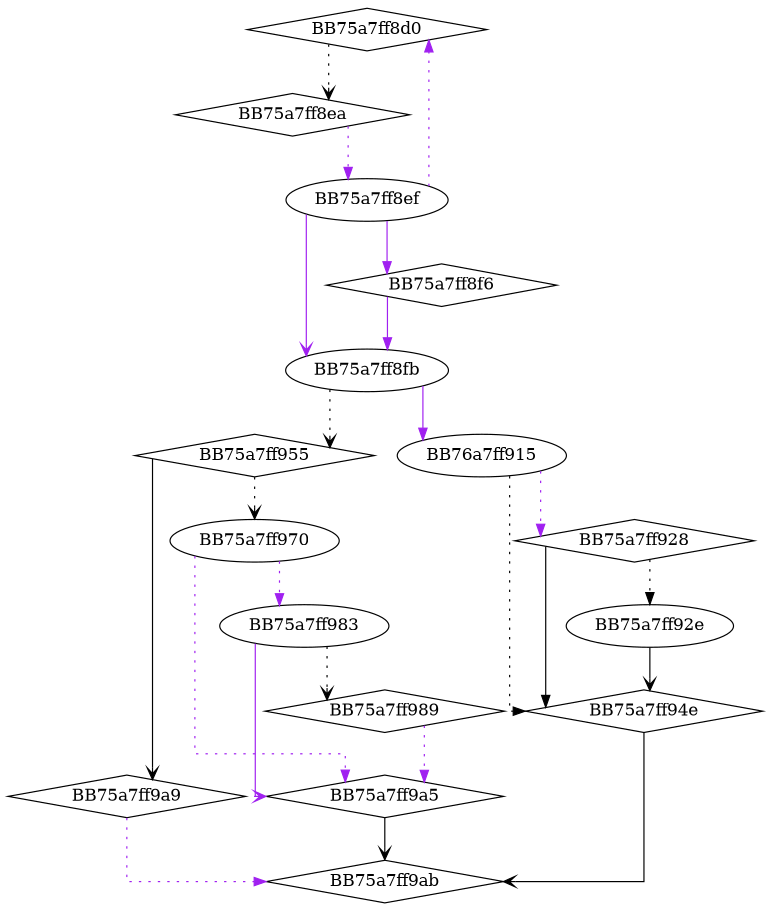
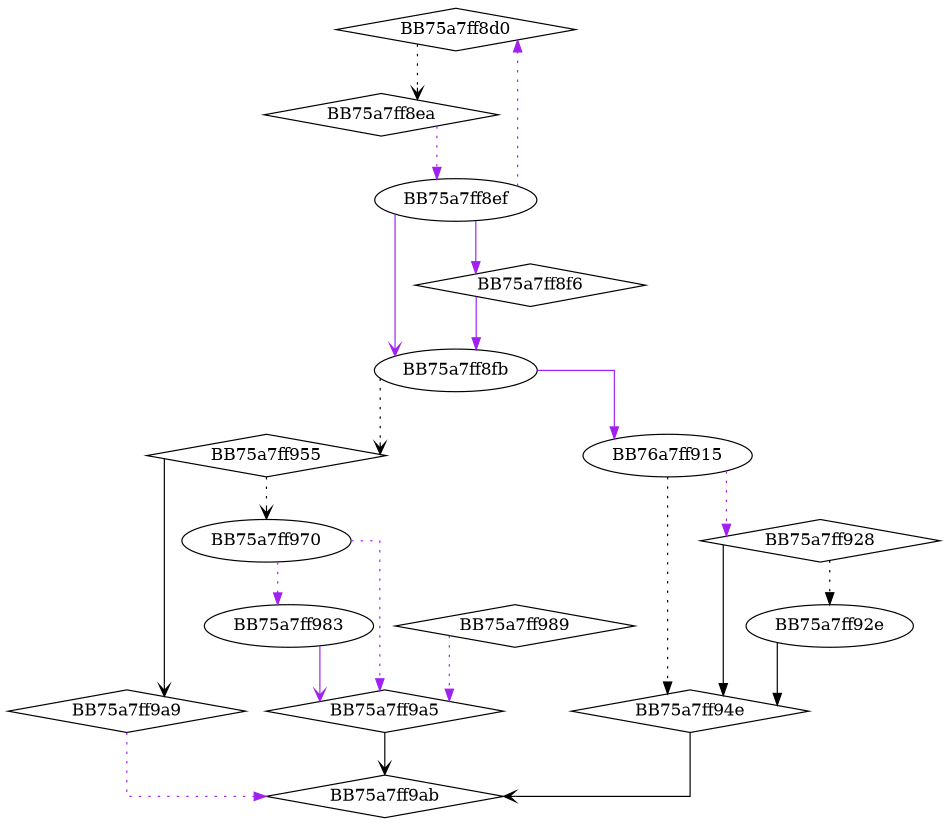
edge "BB75a7ff92e" -> "BB75a7ff94e": arrowhead vee -> normal
edge "BB75a7ff983" -> "BB75a7ff989": removed
